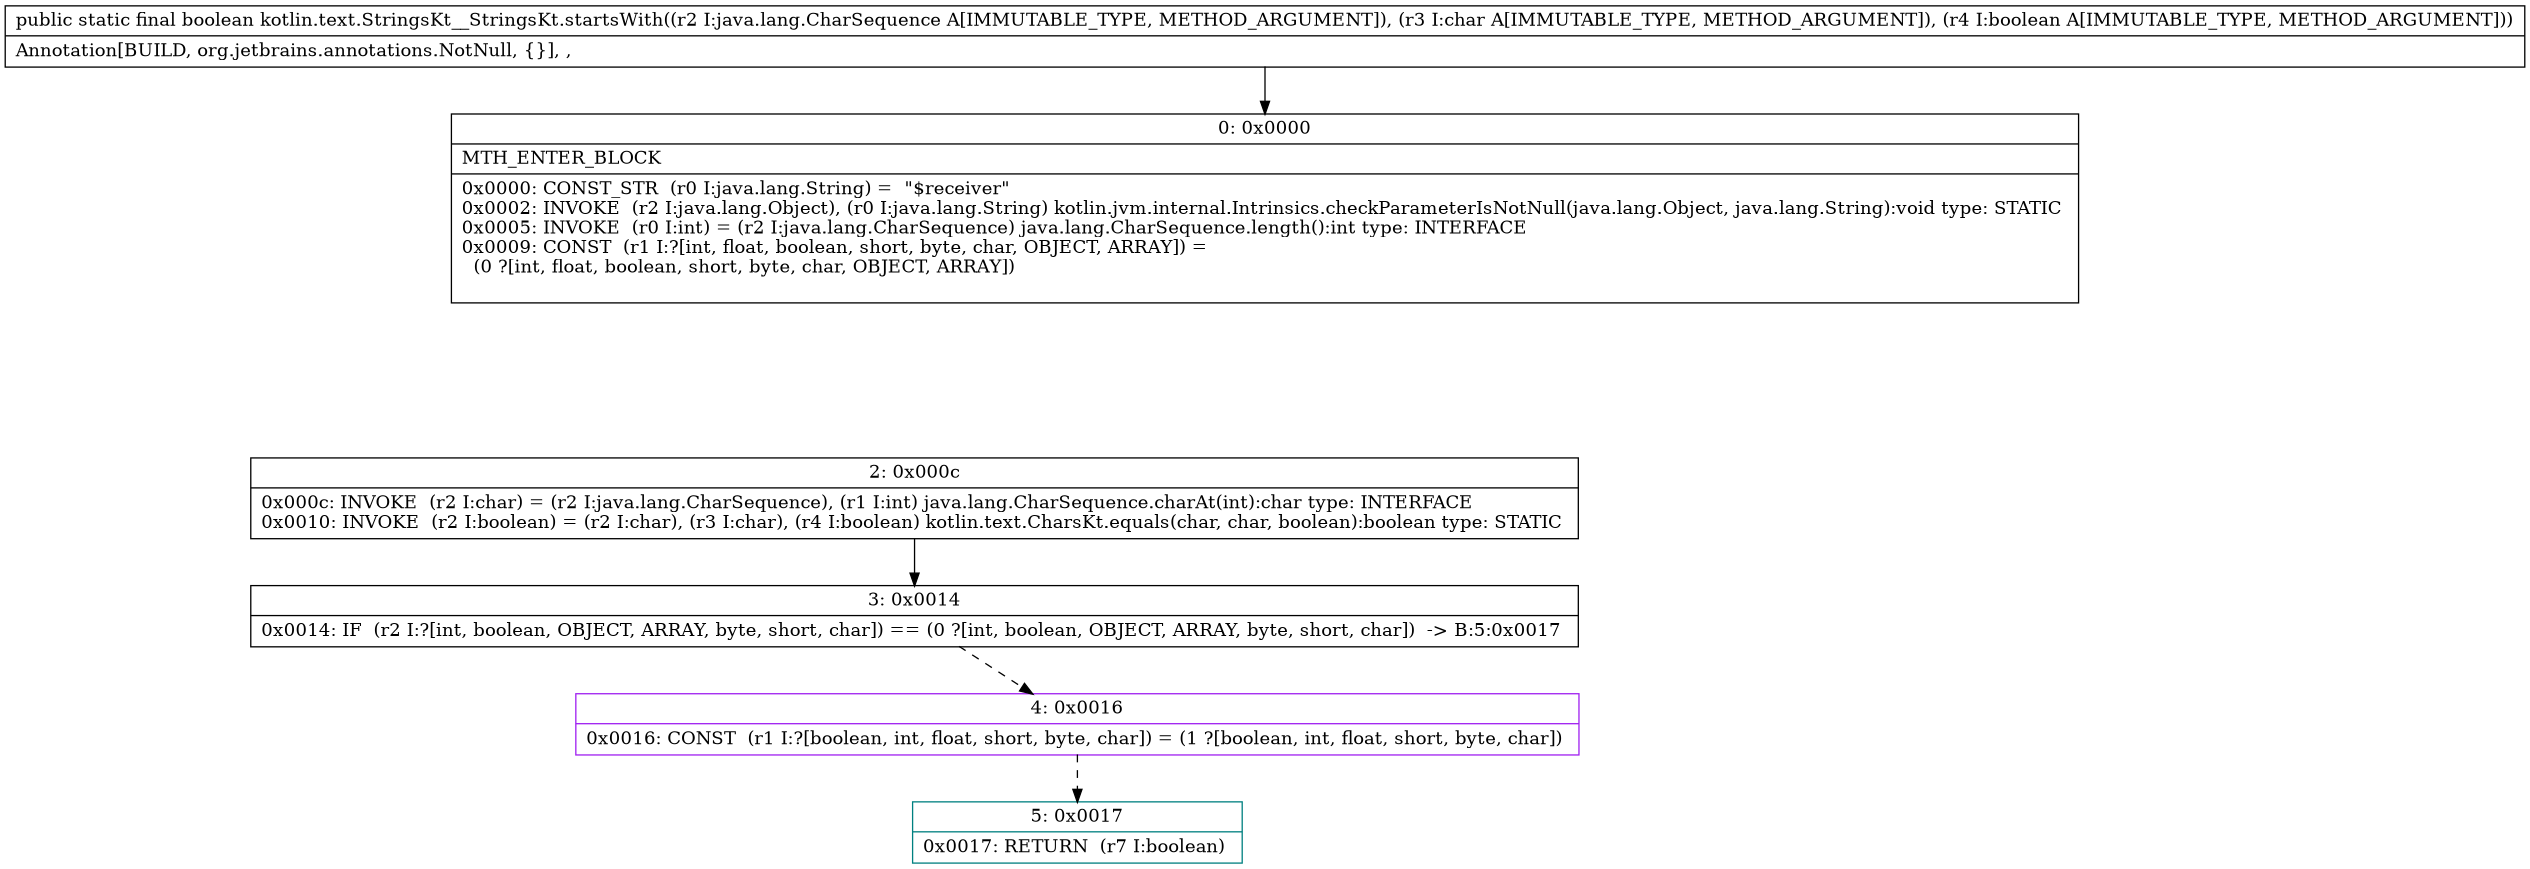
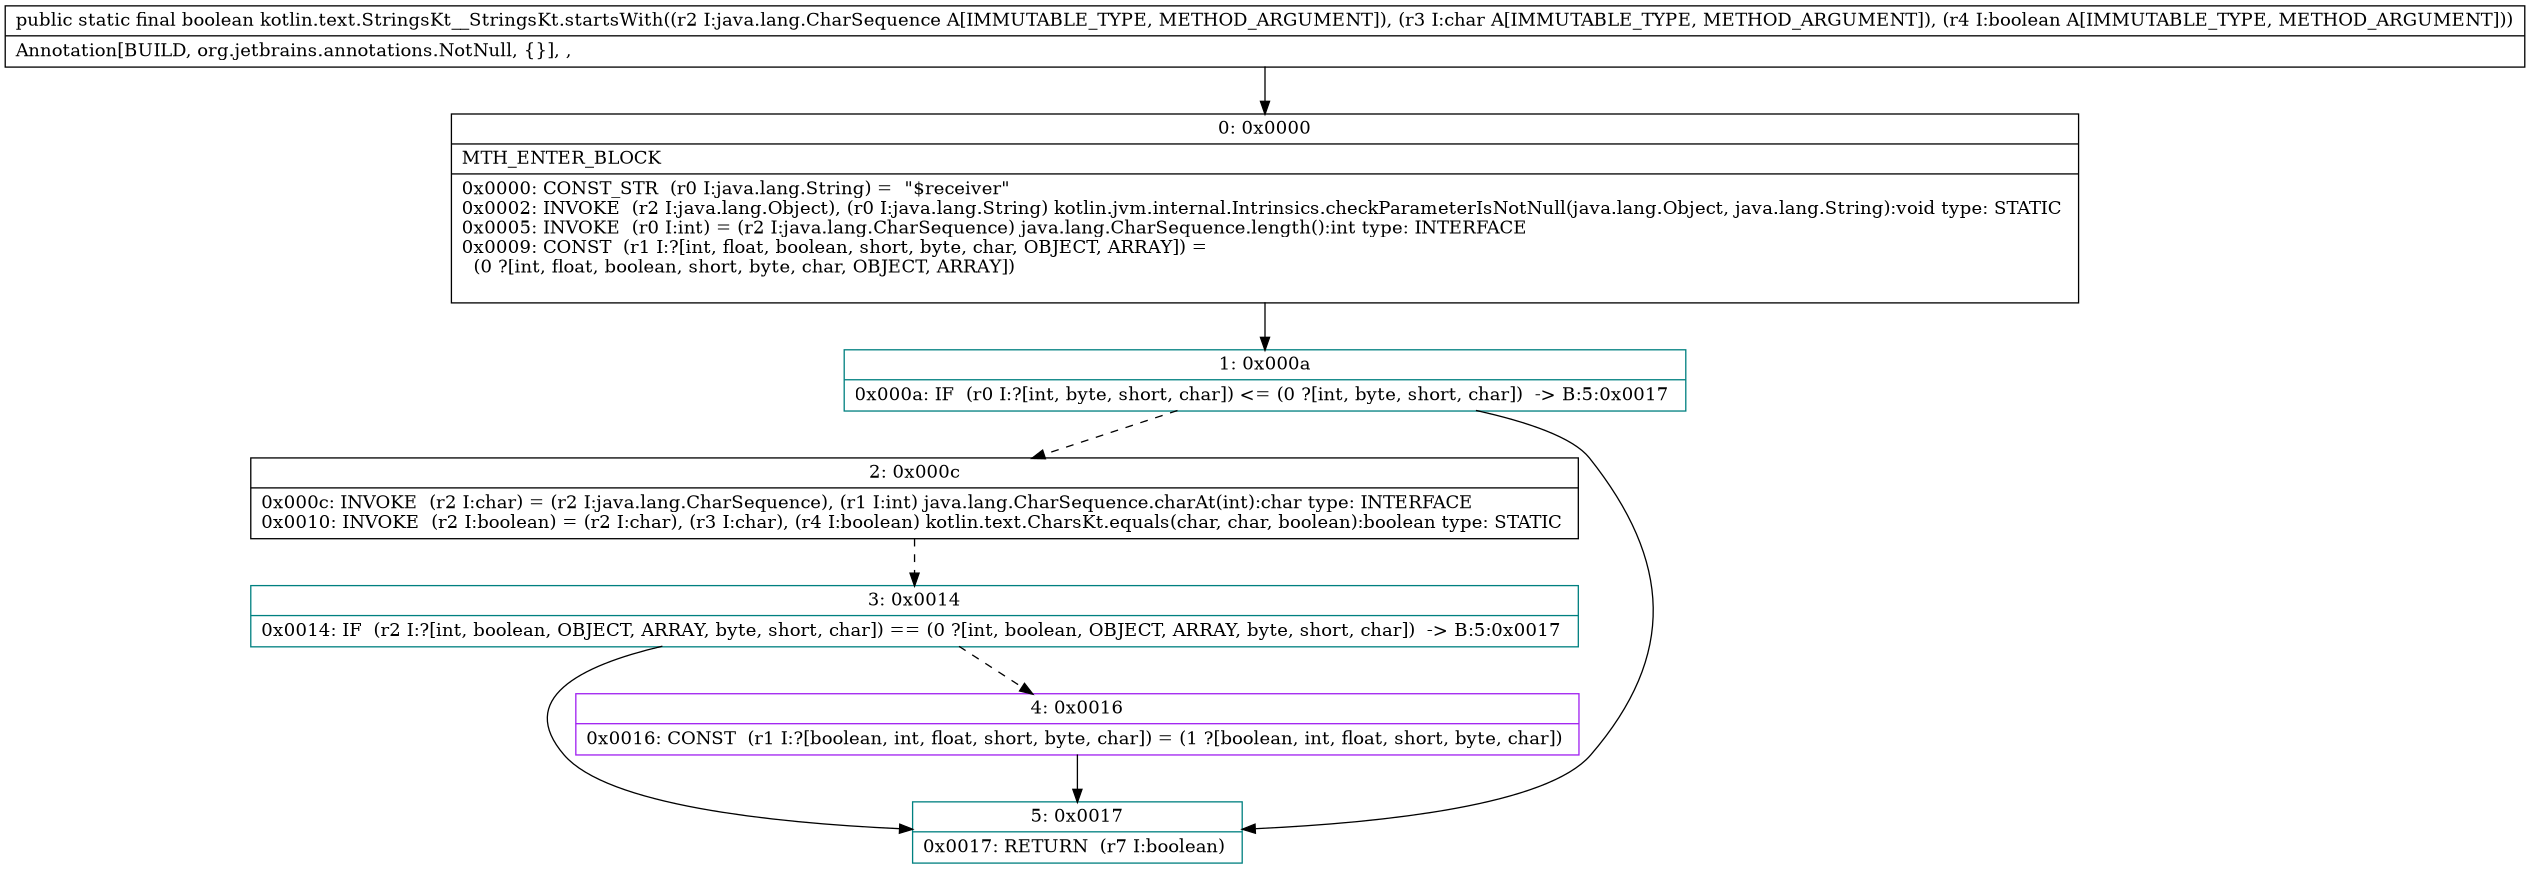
node "1: 0x000a": added
edge "2: 0x000c" -> "3: 0x0014": style solid -> dashed
node "3: 0x0014": color black -> teal
edge "4: 0x0016" -> "5: 0x0017": style dashed -> solid
edge "3: 0x0014" -> "5: 0x0017": added
